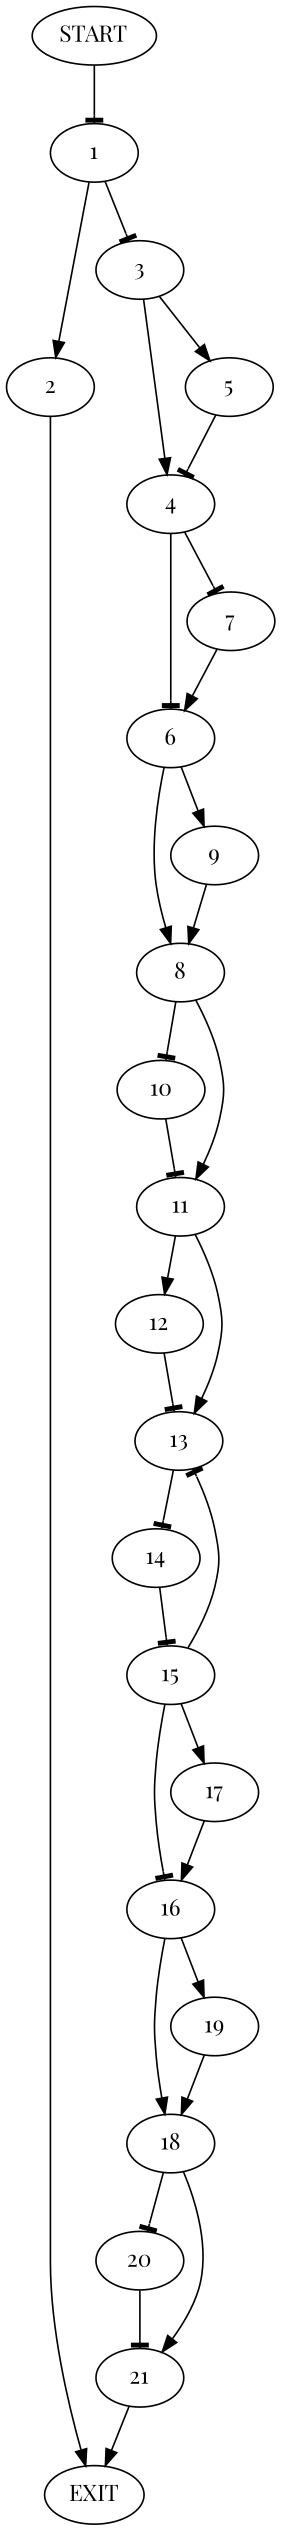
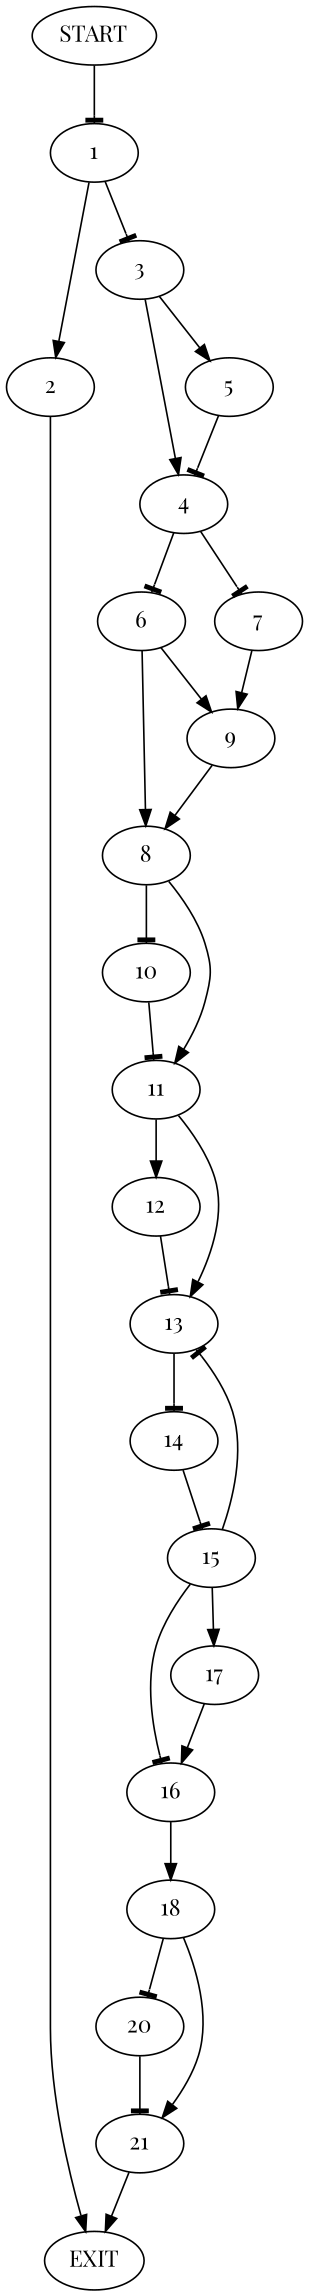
edge "7" -> "6": now "7" -> "9"
node "19": removed
